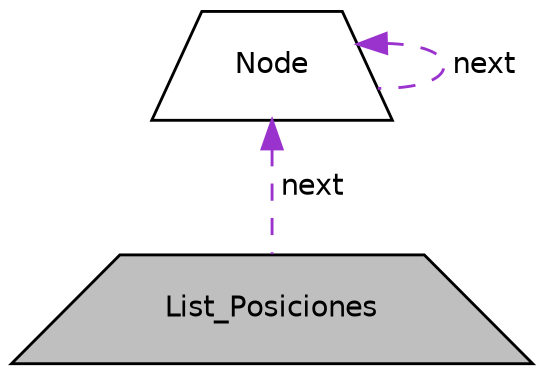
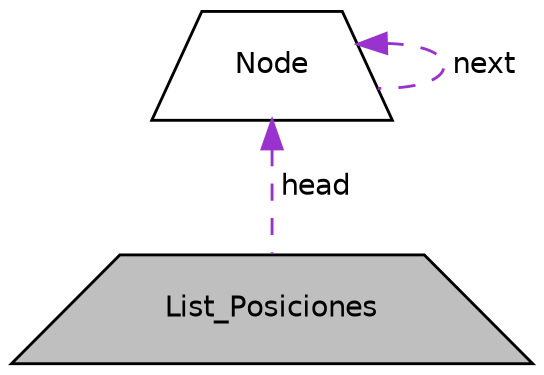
edge "List_Posiciones" -> "Node": label " next" -> " head"
